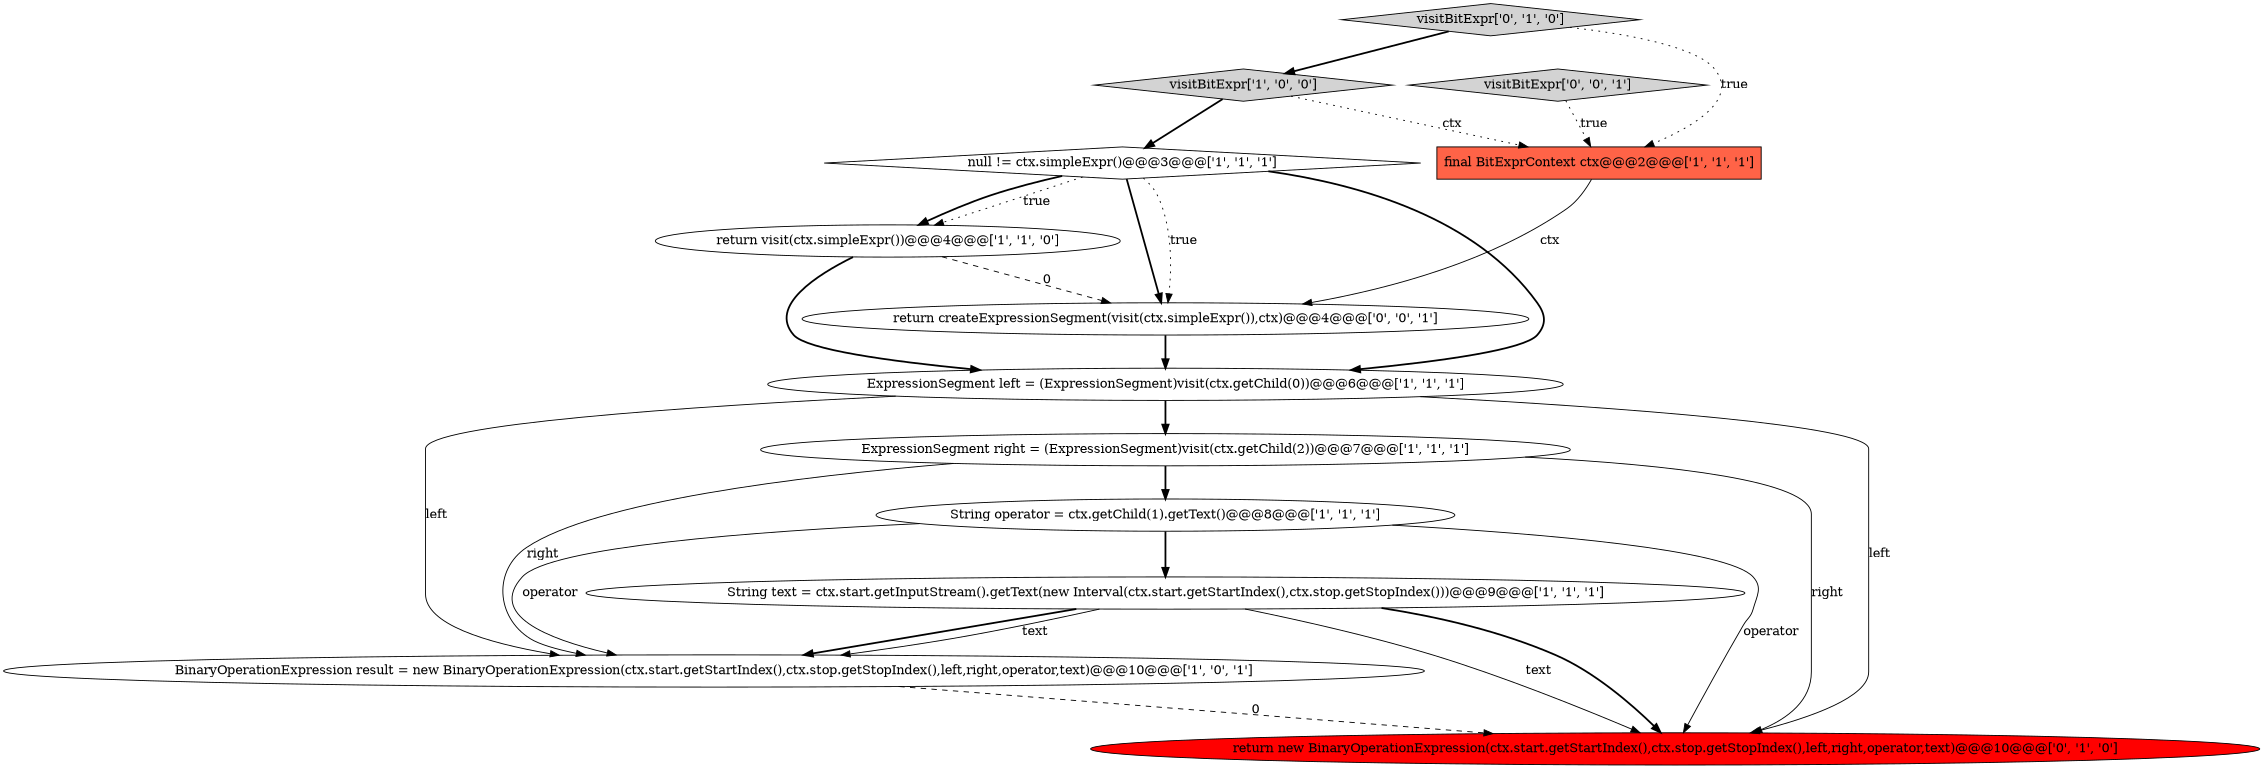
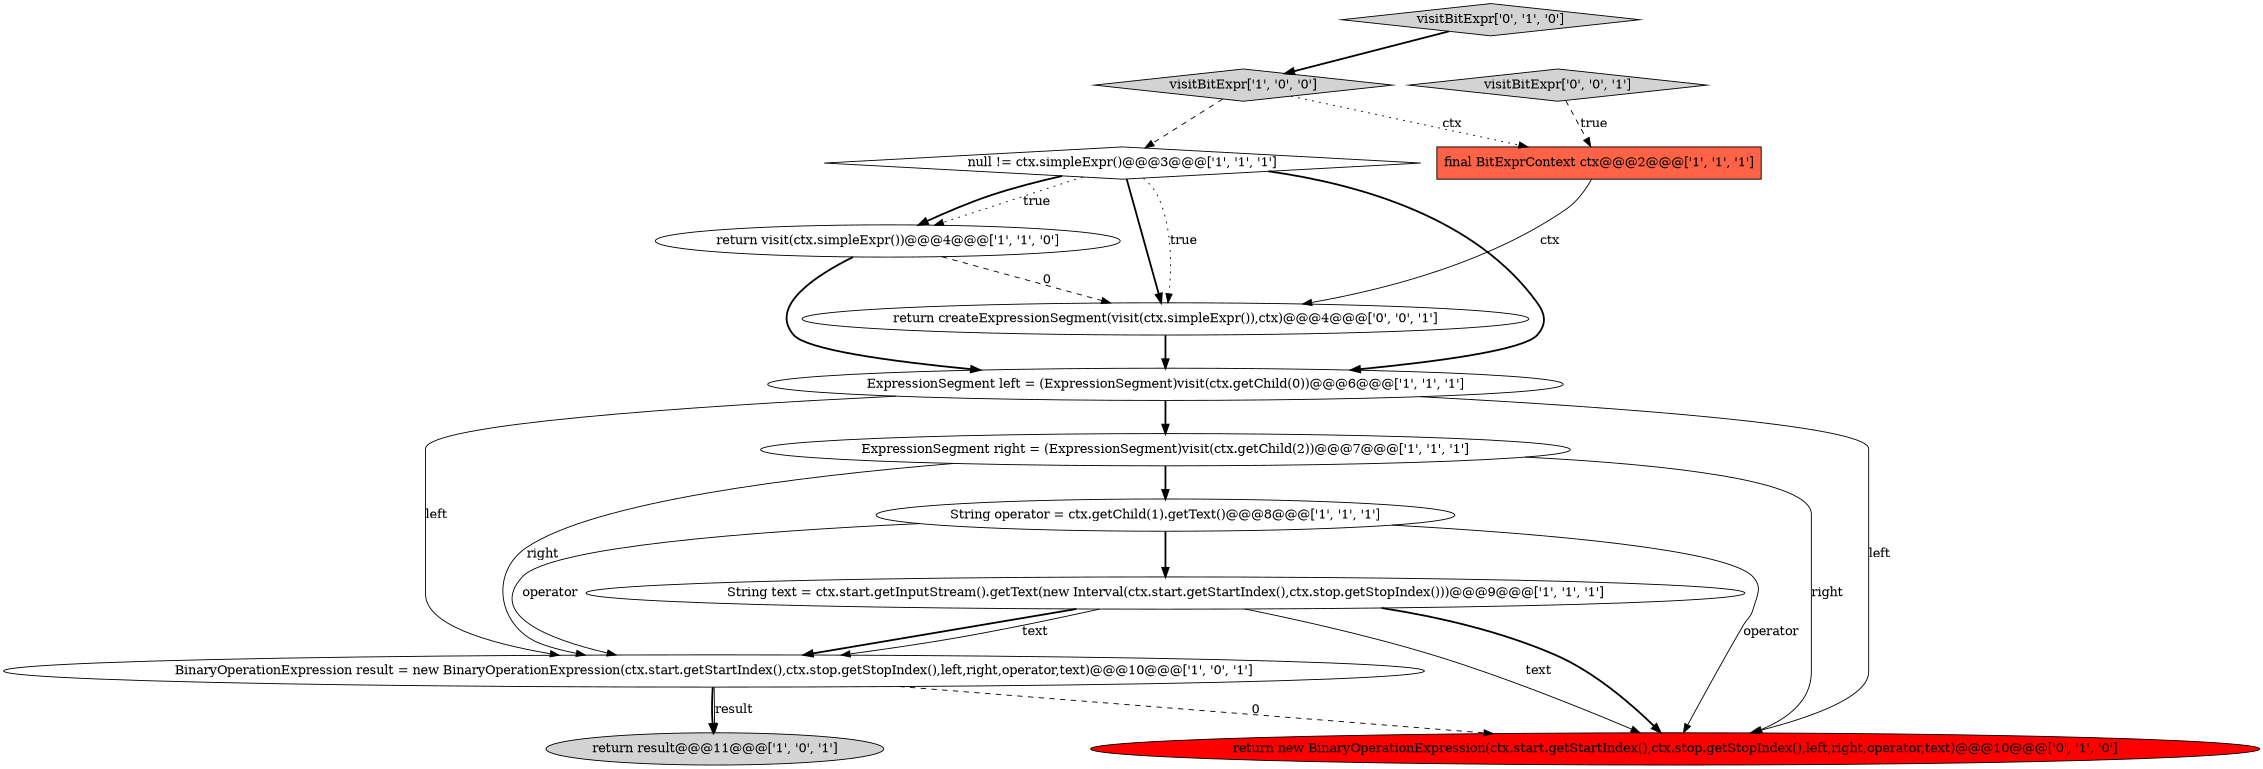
edge "visitBitExpr['0', '1', '0']" -> "final BitExprContext ctx@@@2@@@['1', '1', '1']": removed, label "true"
edge "visitBitExpr['0', '0', '1']" -> "final BitExprContext ctx@@@2@@@['1', '1', '1']": style dotted -> dashed
edge "visitBitExpr['1', '0', '0']" -> "null != ctx.simpleExpr()@@@3@@@['1', '1', '1']": style bold -> dashed
node "return result@@@11@@@['1', '0', '1']": added
